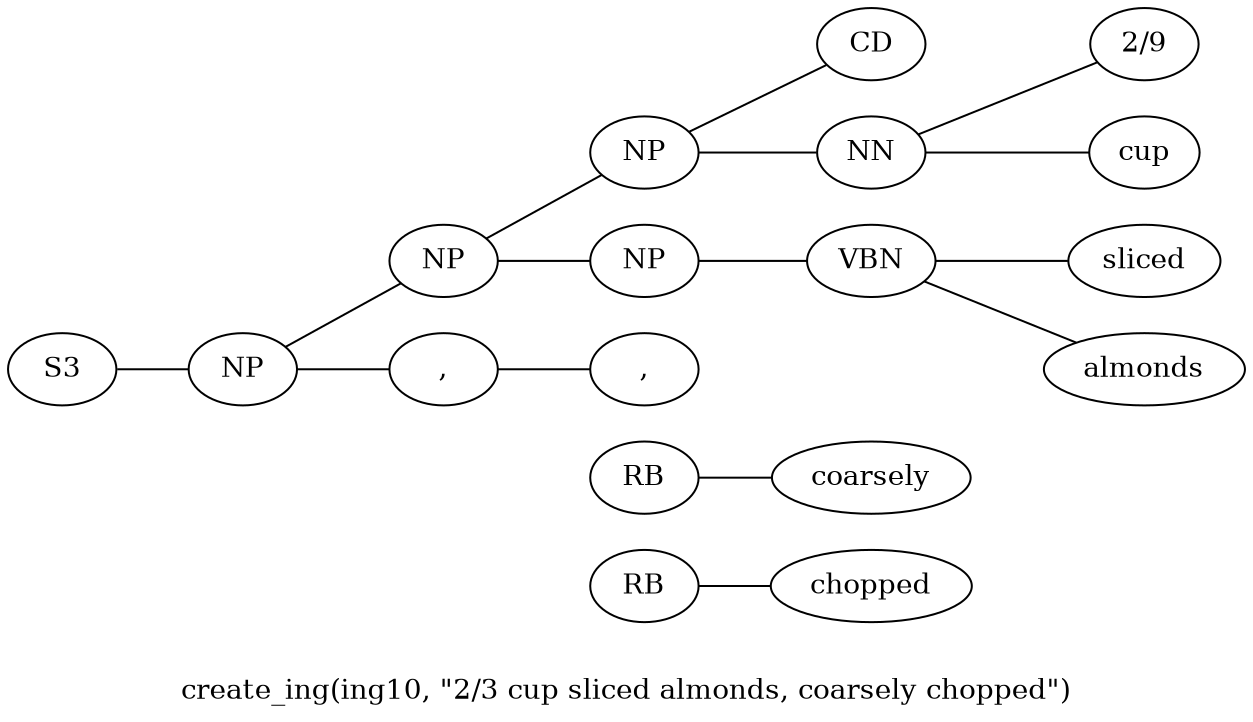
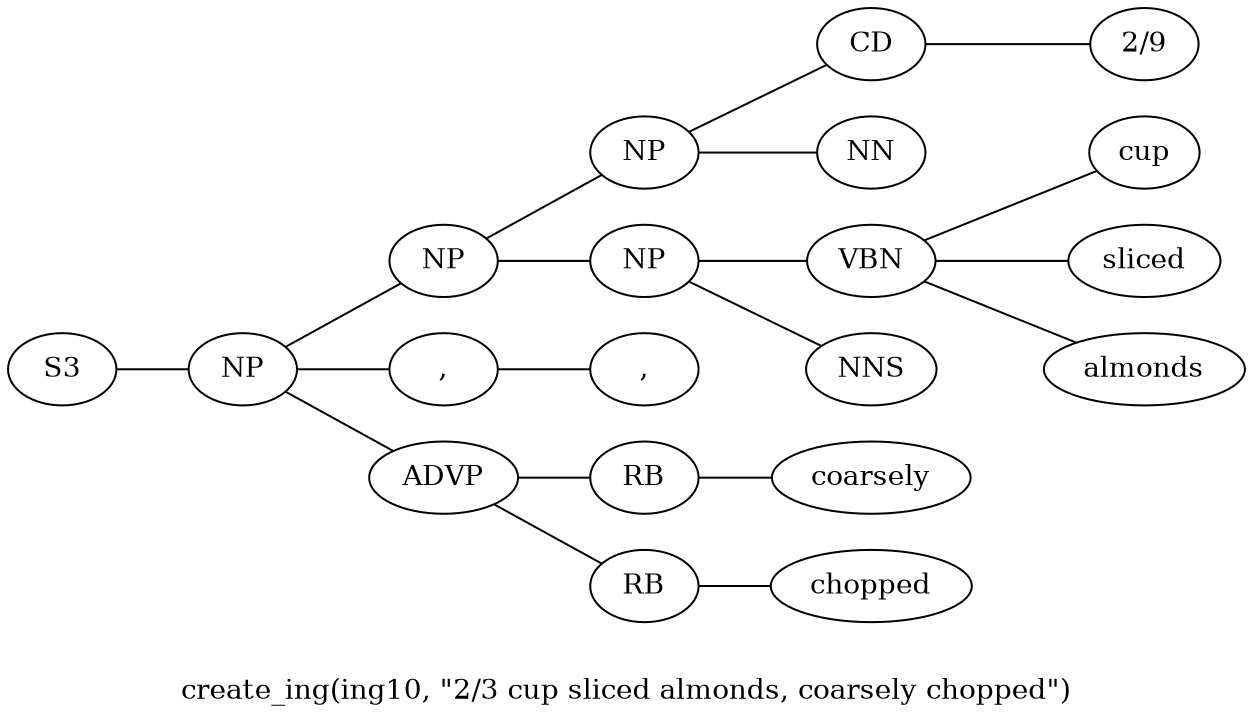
edge "2/9" -- "NN": now "2/9" -- "CD"
edge "NN" -- "cup": now "VBN" -- "cup"
node "NNS": added
node "ADVP": added
